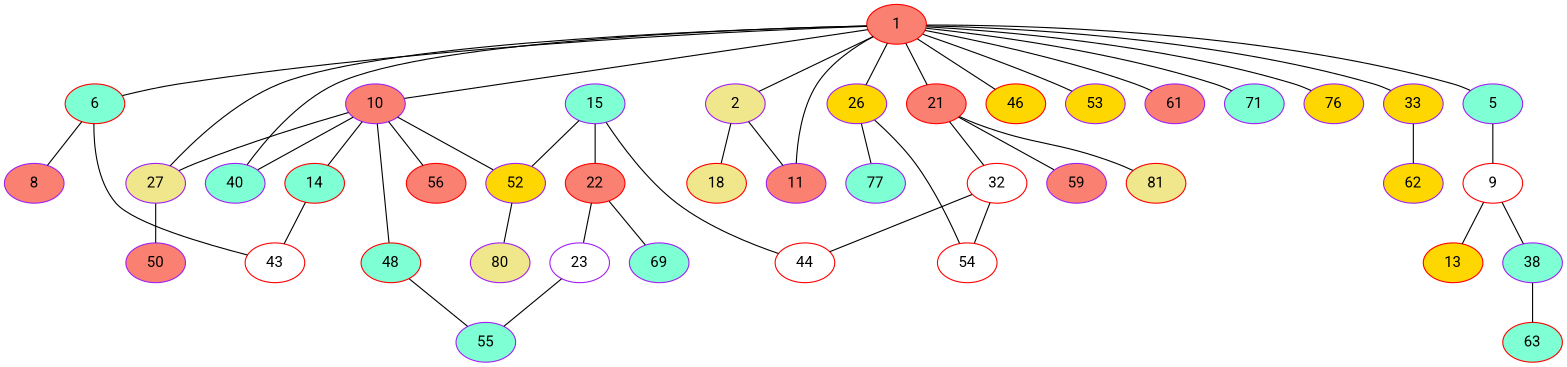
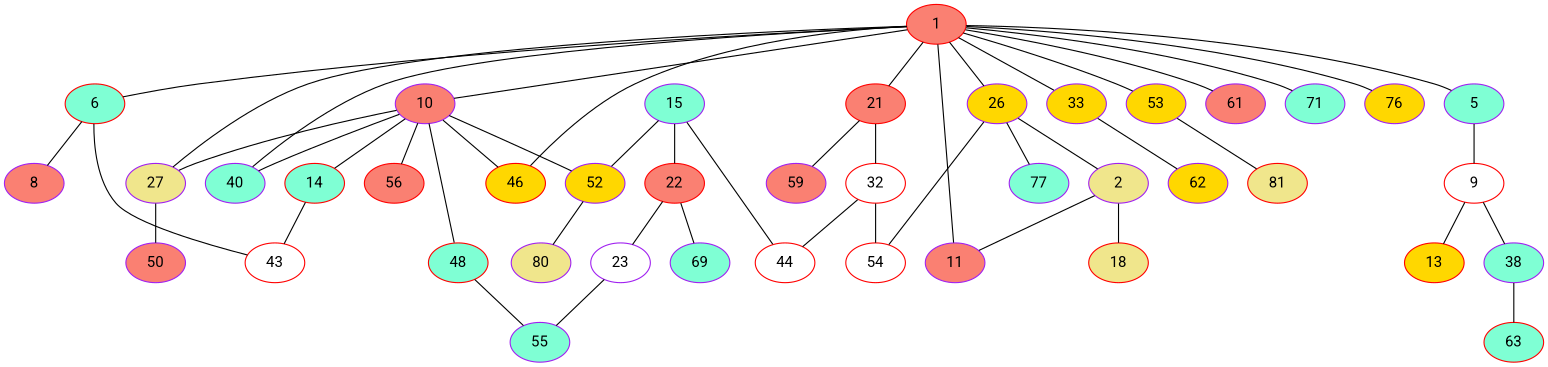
edge "1" -- "2": now "26" -- "2"
edge "10" -- "46": added
edge "21" -- "81": now "53" -- "81"
